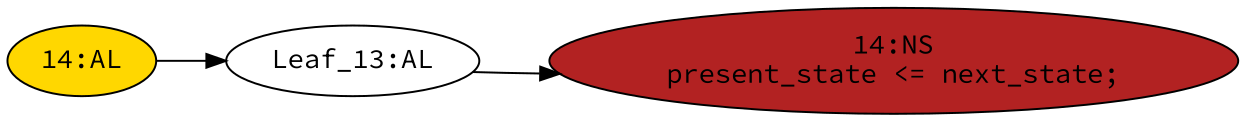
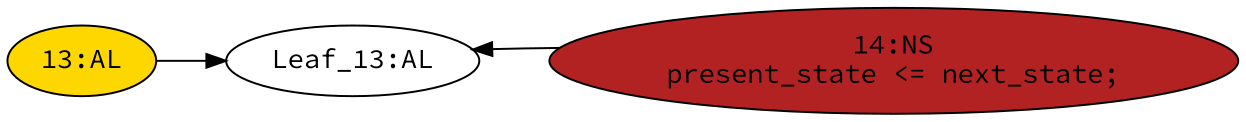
node "14:AL": label "14:AL" -> "13:AL"
edge "Leaf_13:AL" -> "14:NS present_state <= next_state;": reversed
